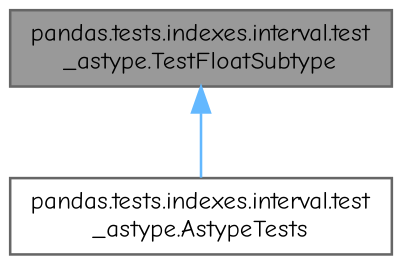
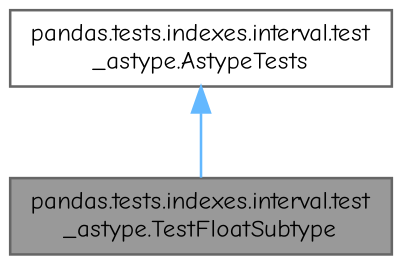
edge "pandas.tests.indexes.interval.test _astype.AstypeTests" -> "pandas.tests.indexes.interval.test _astype.TestFloatSubtype": reversed
